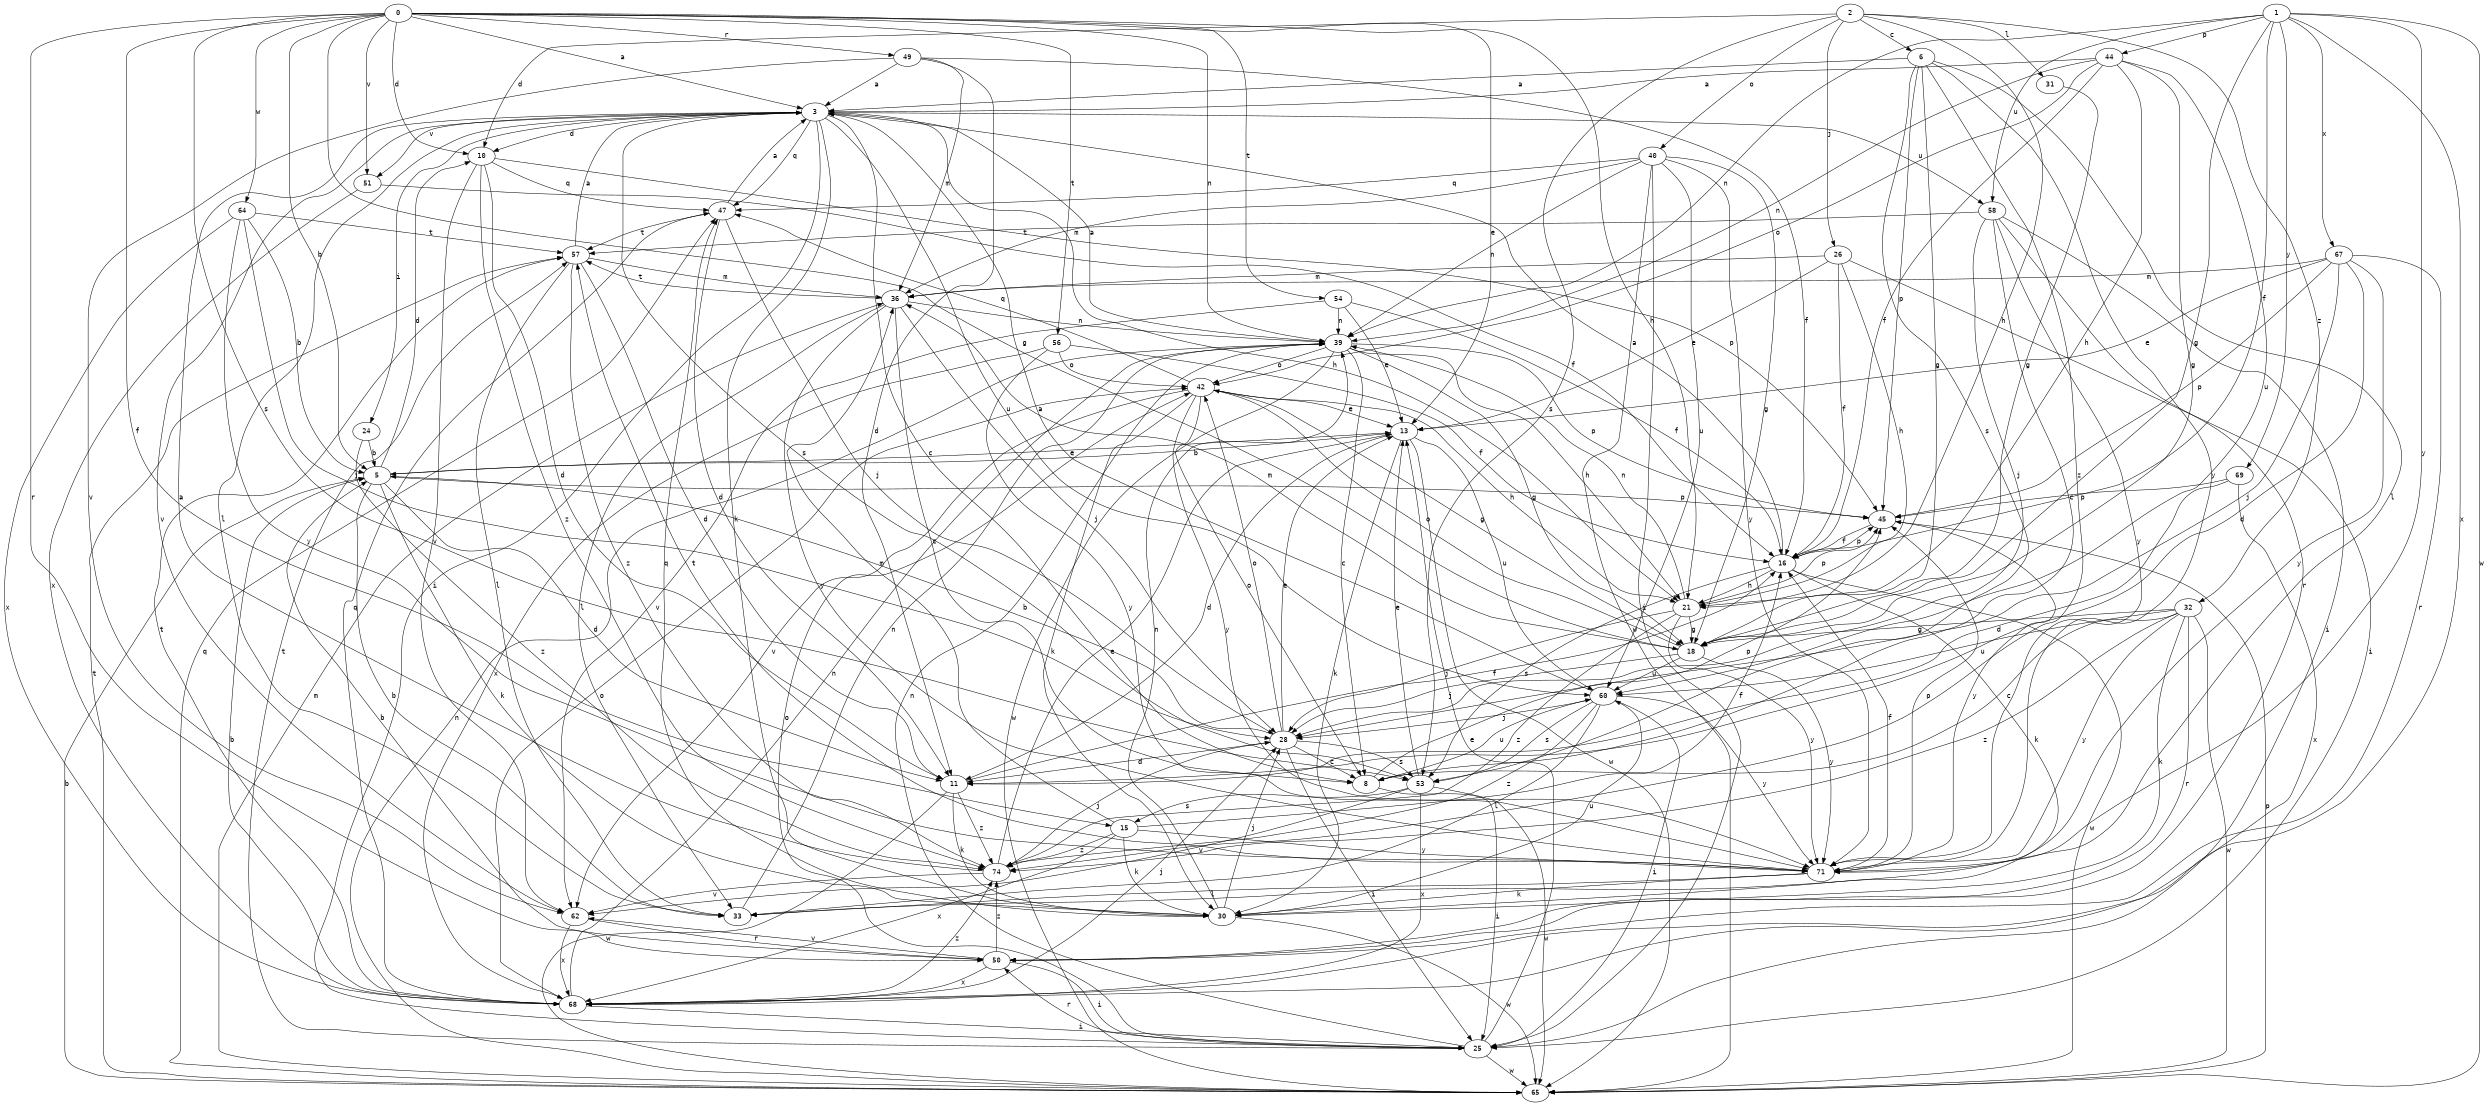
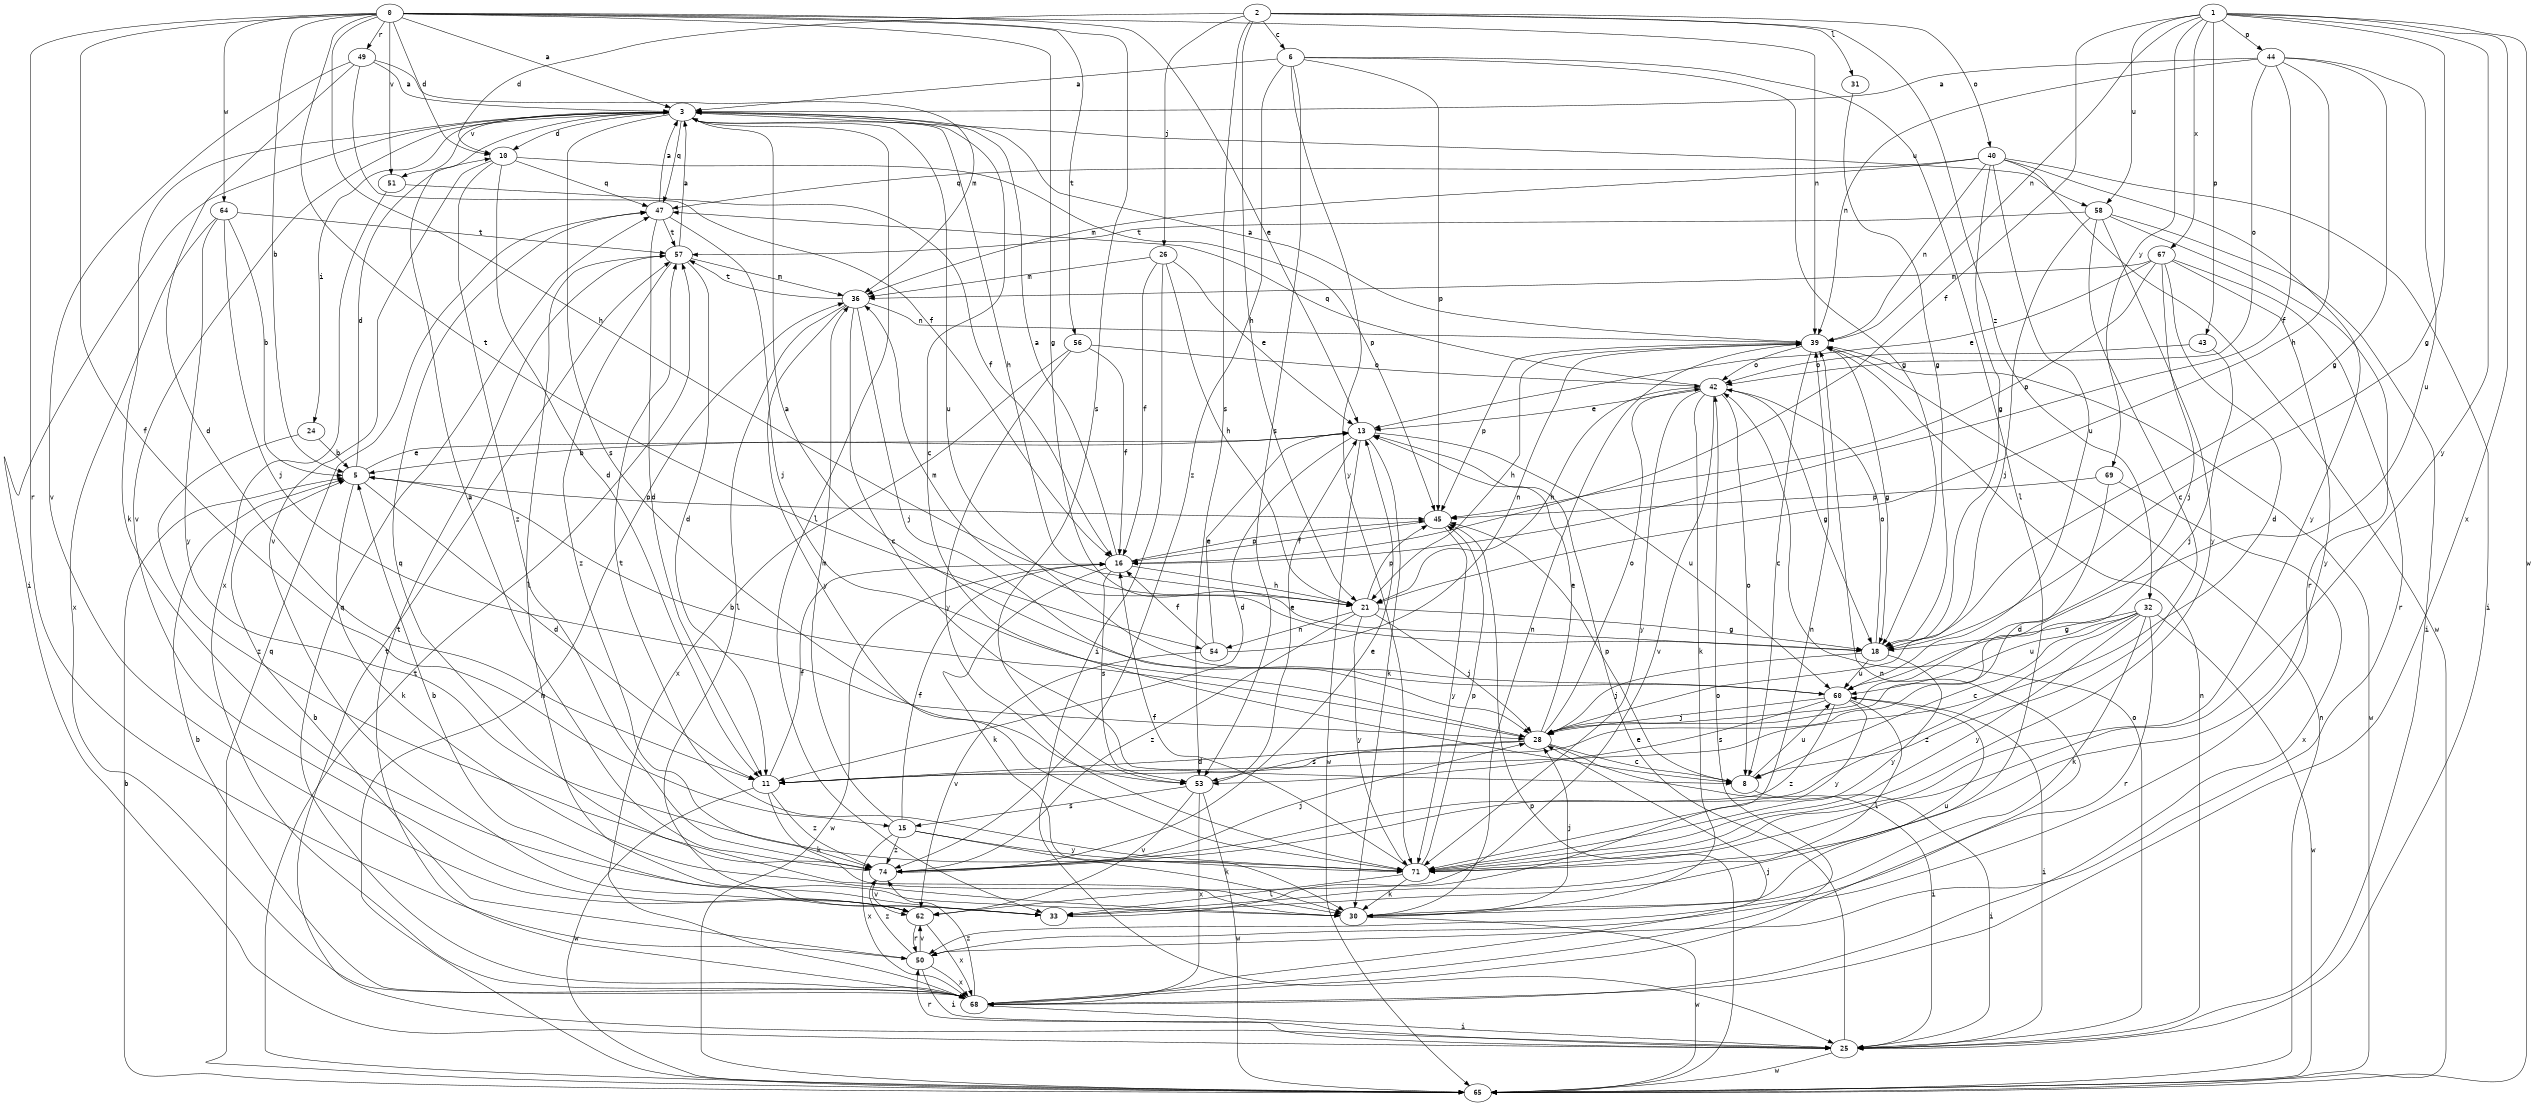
node "43": added
edge "21" -> "39": now "21" -> "54"
edge "5" -> "33": reversed
